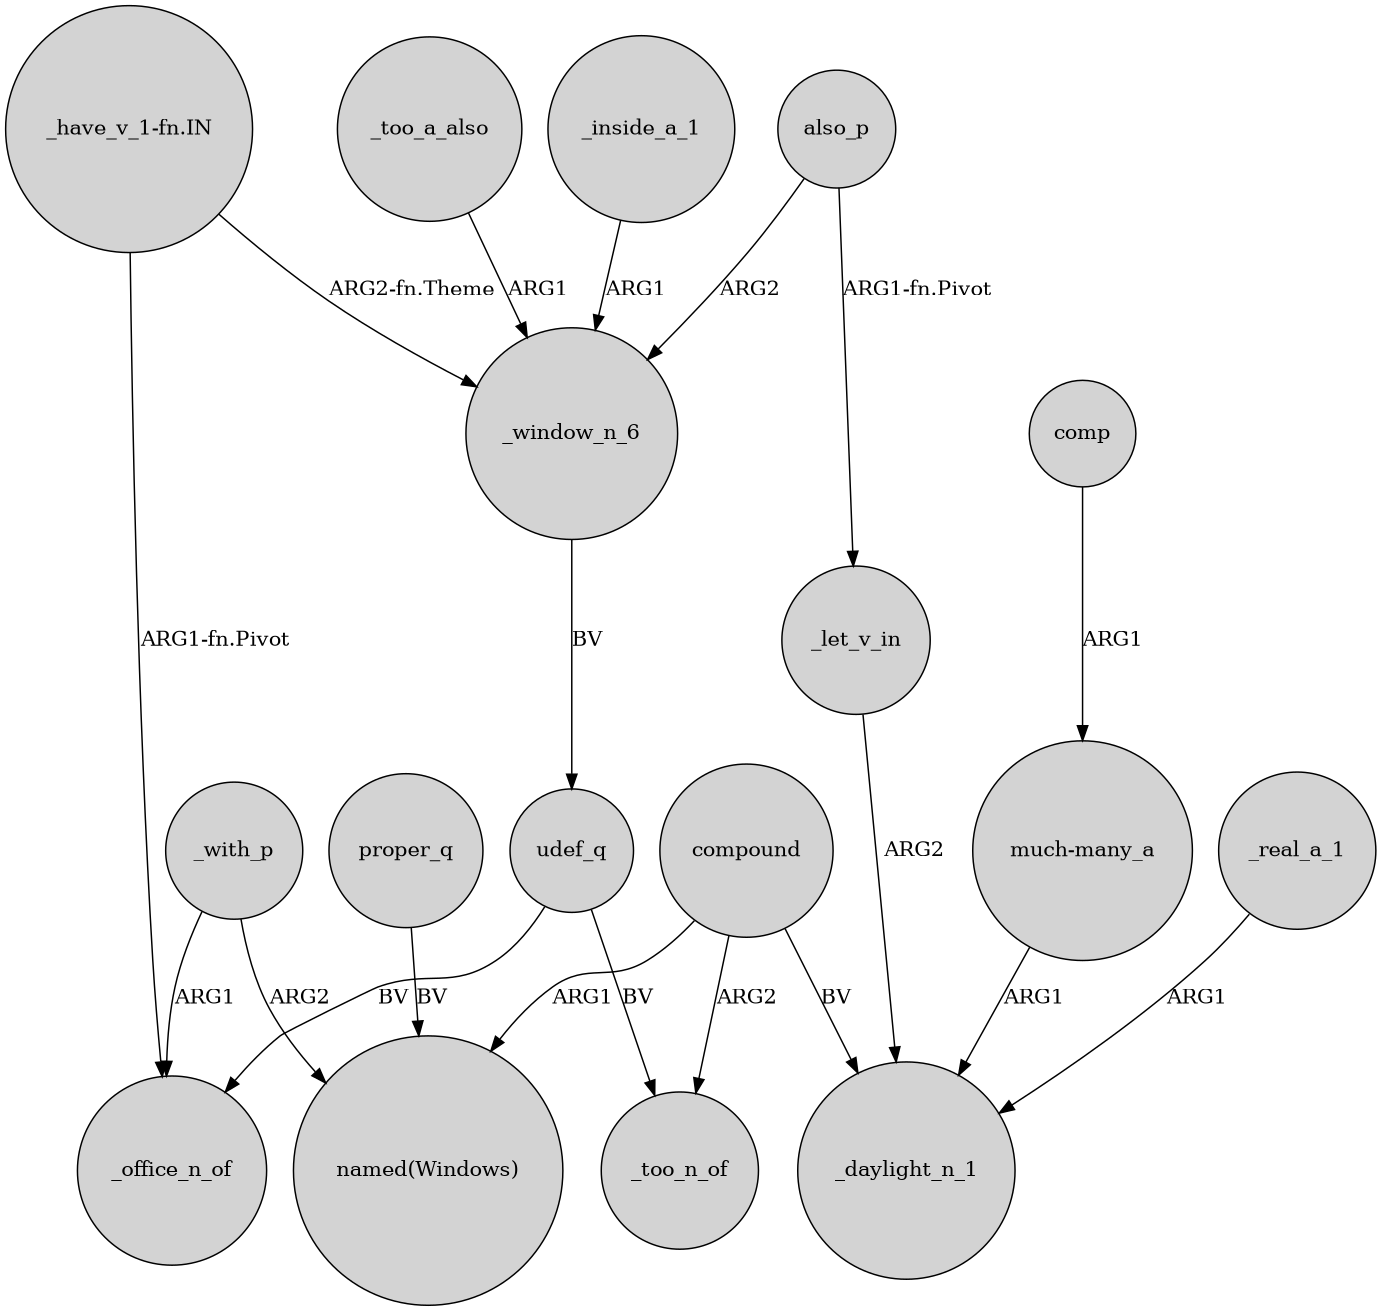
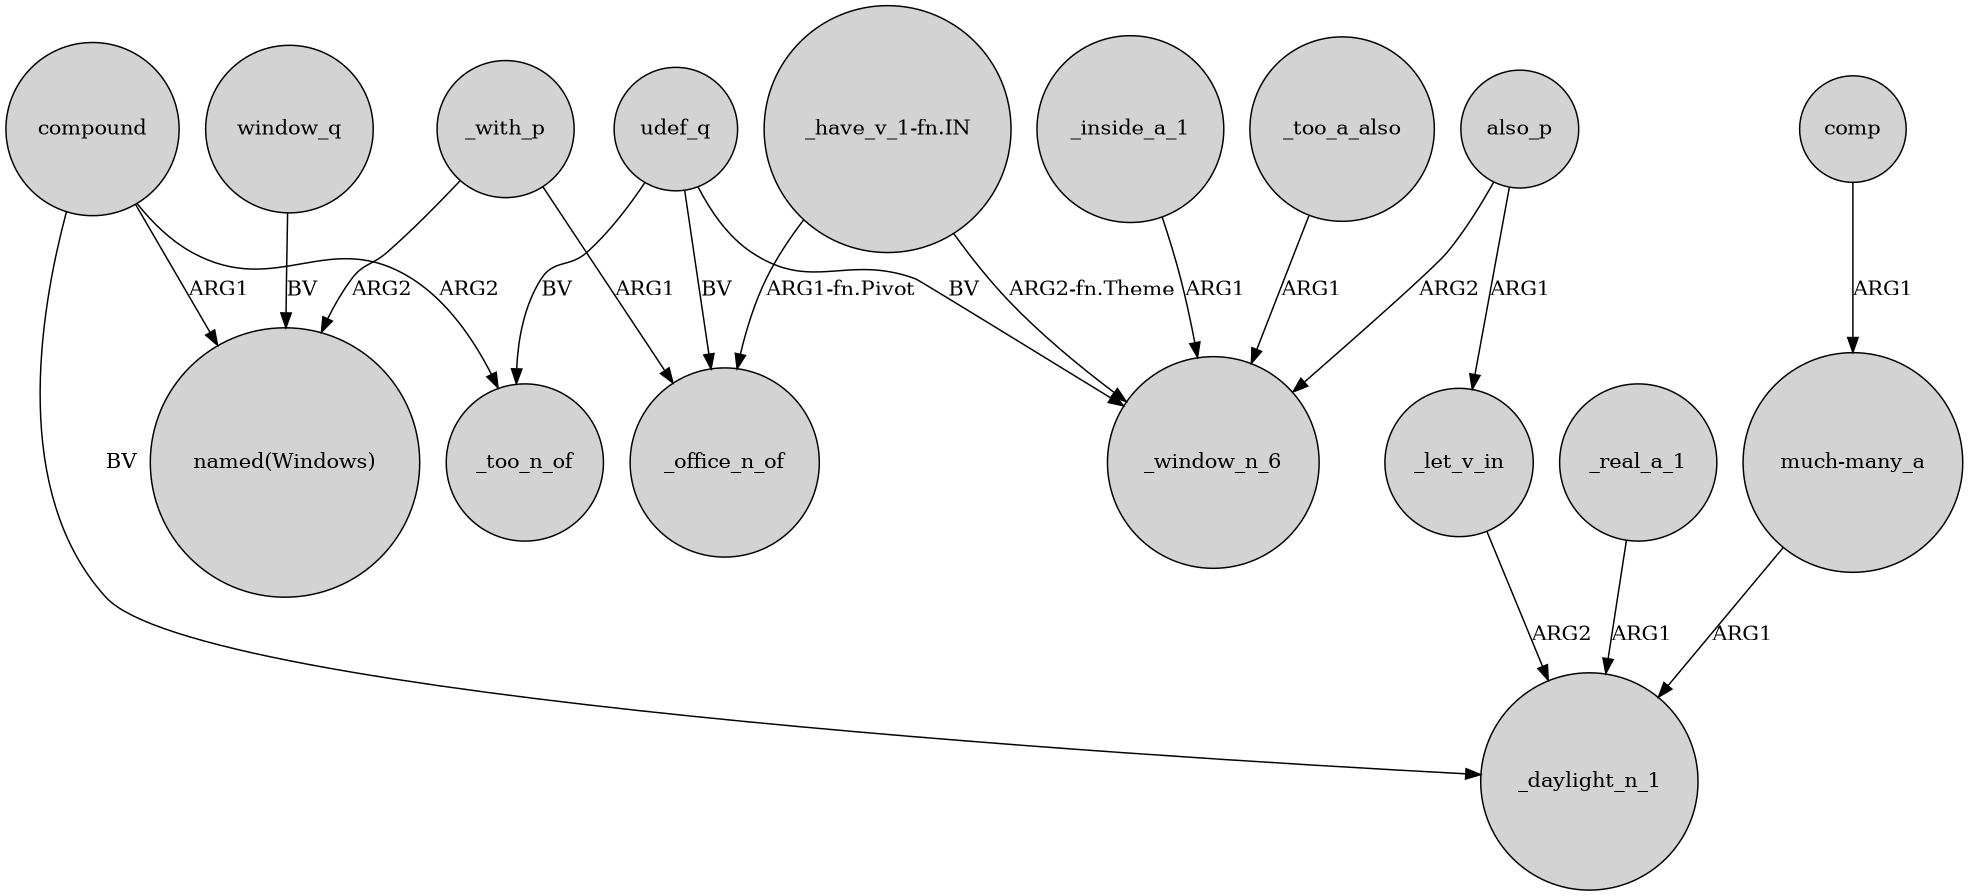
edge "also_p" -> "_let_v_in": label "ARG1-fn.Pivot" -> "ARG1"
edge "_window_n_6" -> "udef_q": reversed
node "proper_q": label "proper_q" -> "window_q"
